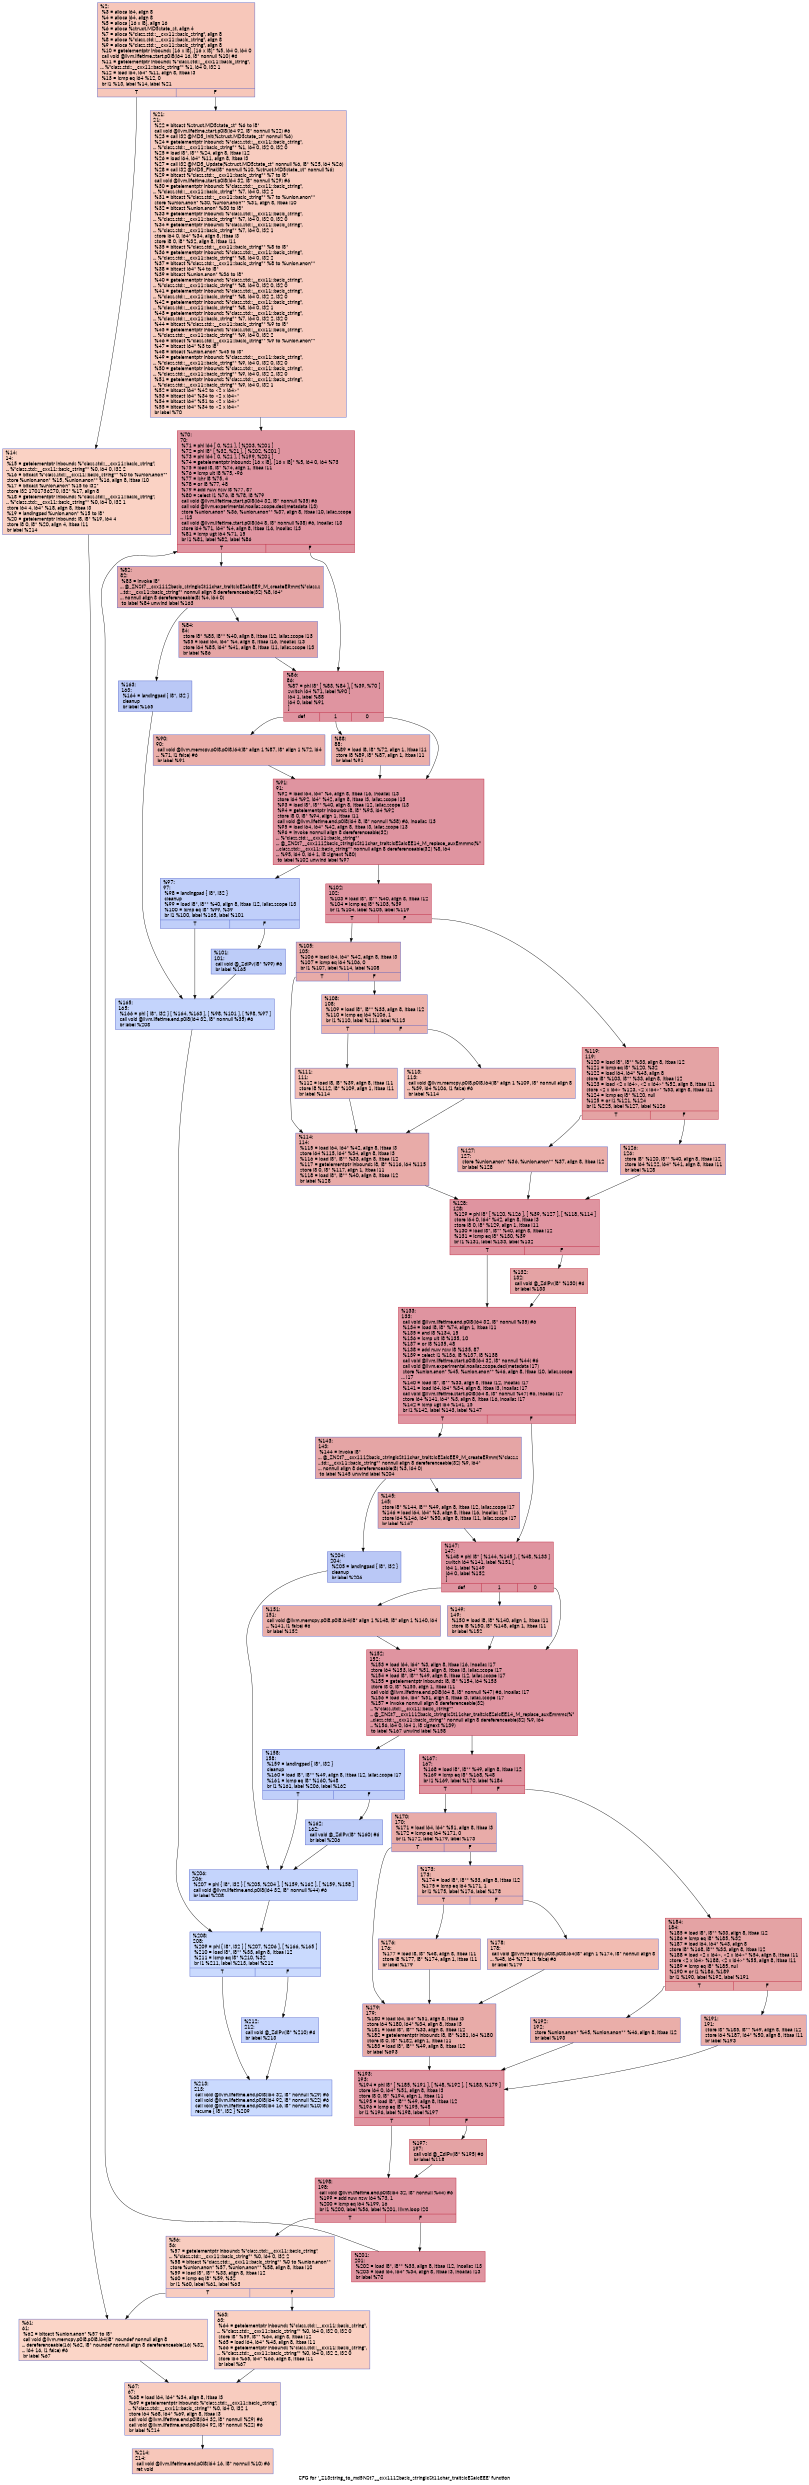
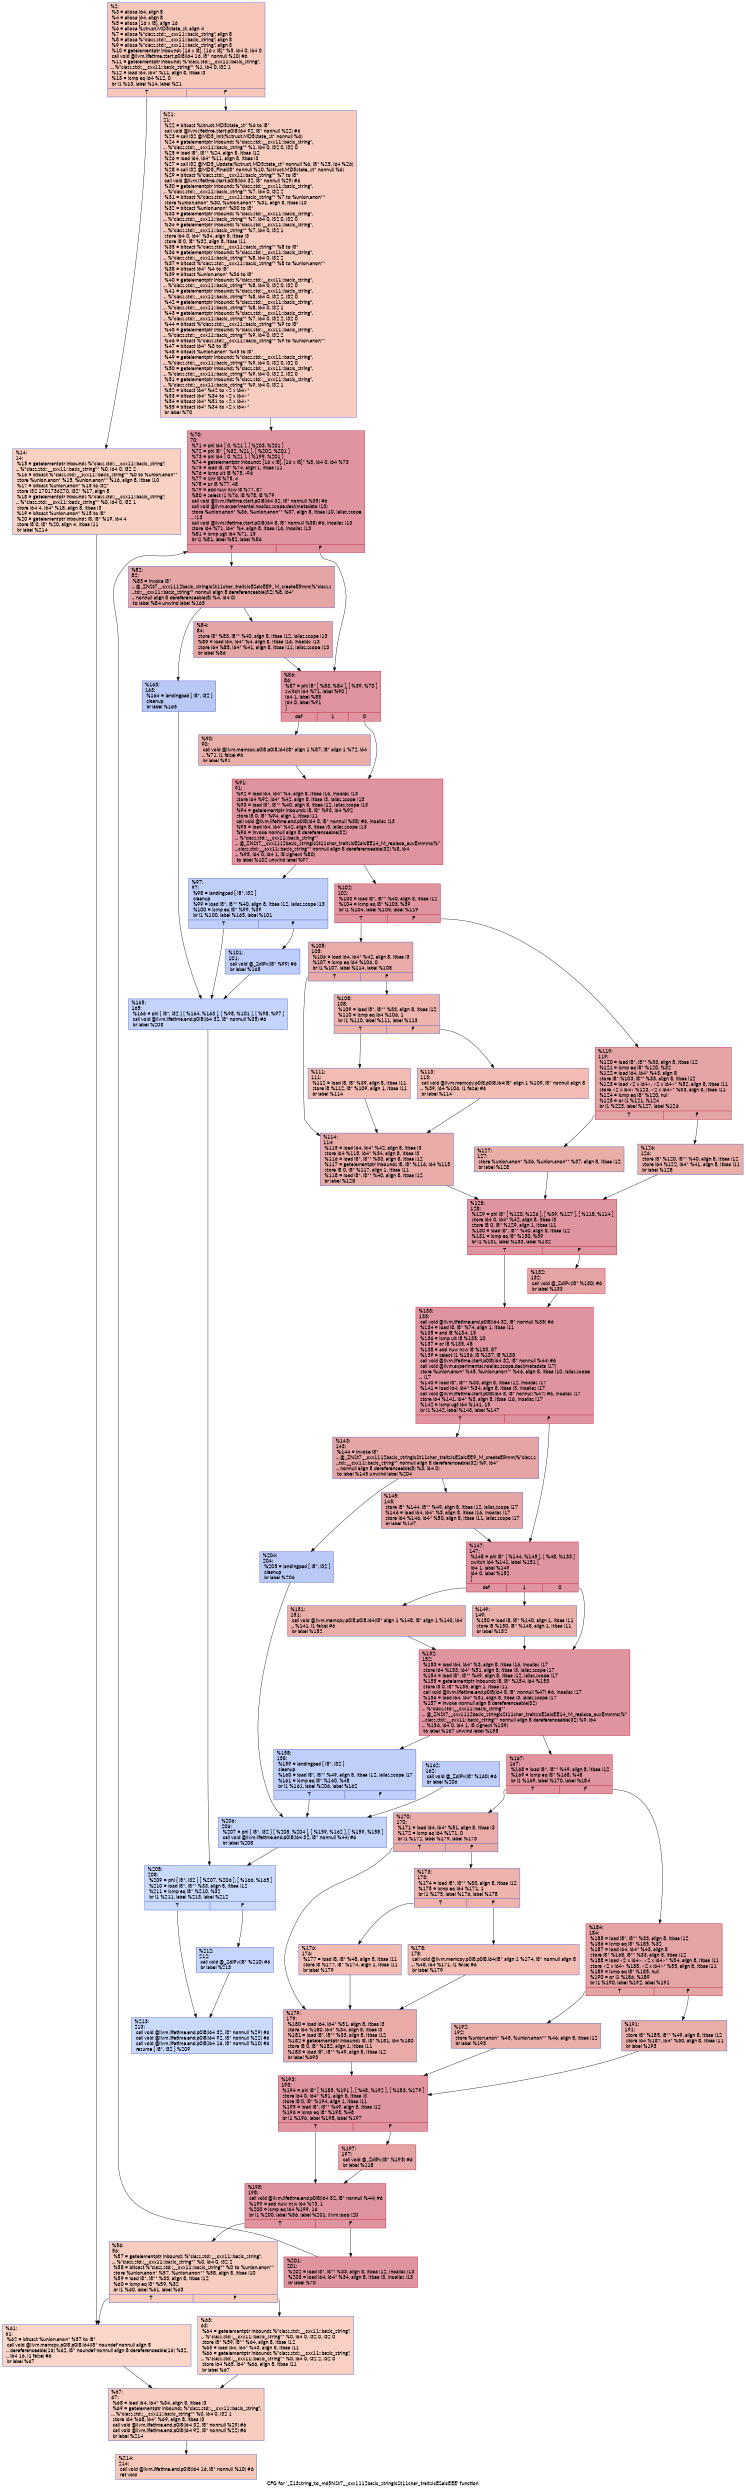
node "%14:": text "%19 = landingpad %union.anon* %15 to i8*" -> "%19 = bitcast %union.anon* %15 to i8*"
node "%88:": removed
edge "%158:" -> "%162:": removed
